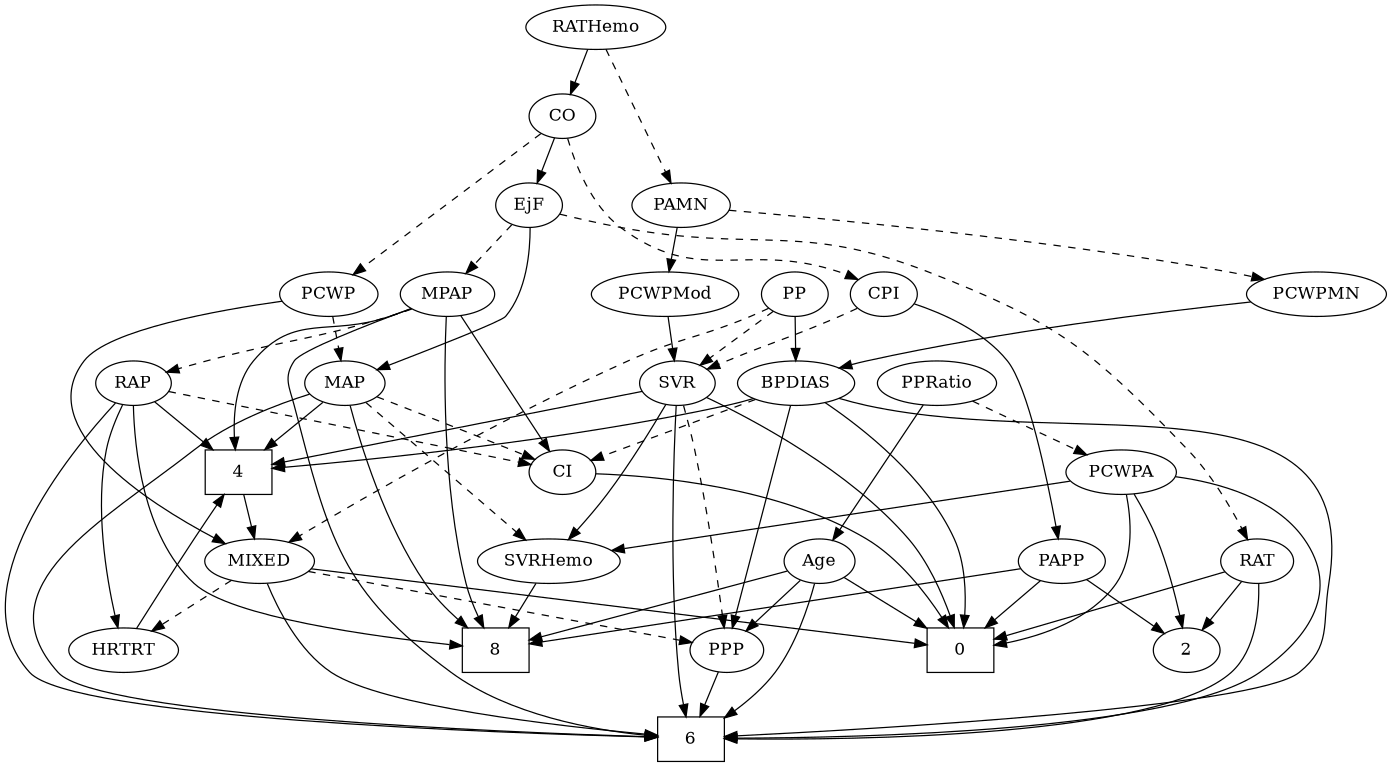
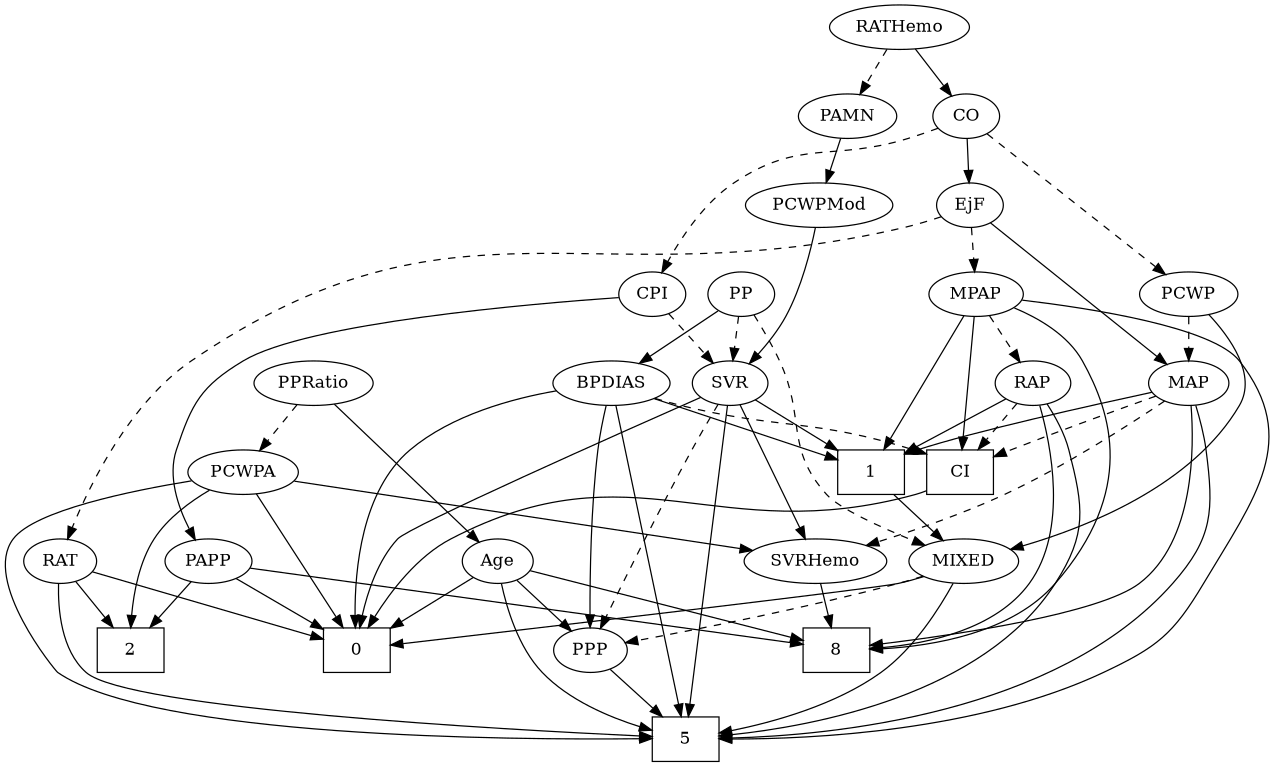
node "PCWPMN": removed
node "4": label "4" -> "1"
node "CI": shape ellipse -> box
node "HRTRT": removed
node "2": shape ellipse -> box
node "6": label "6" -> "5"
